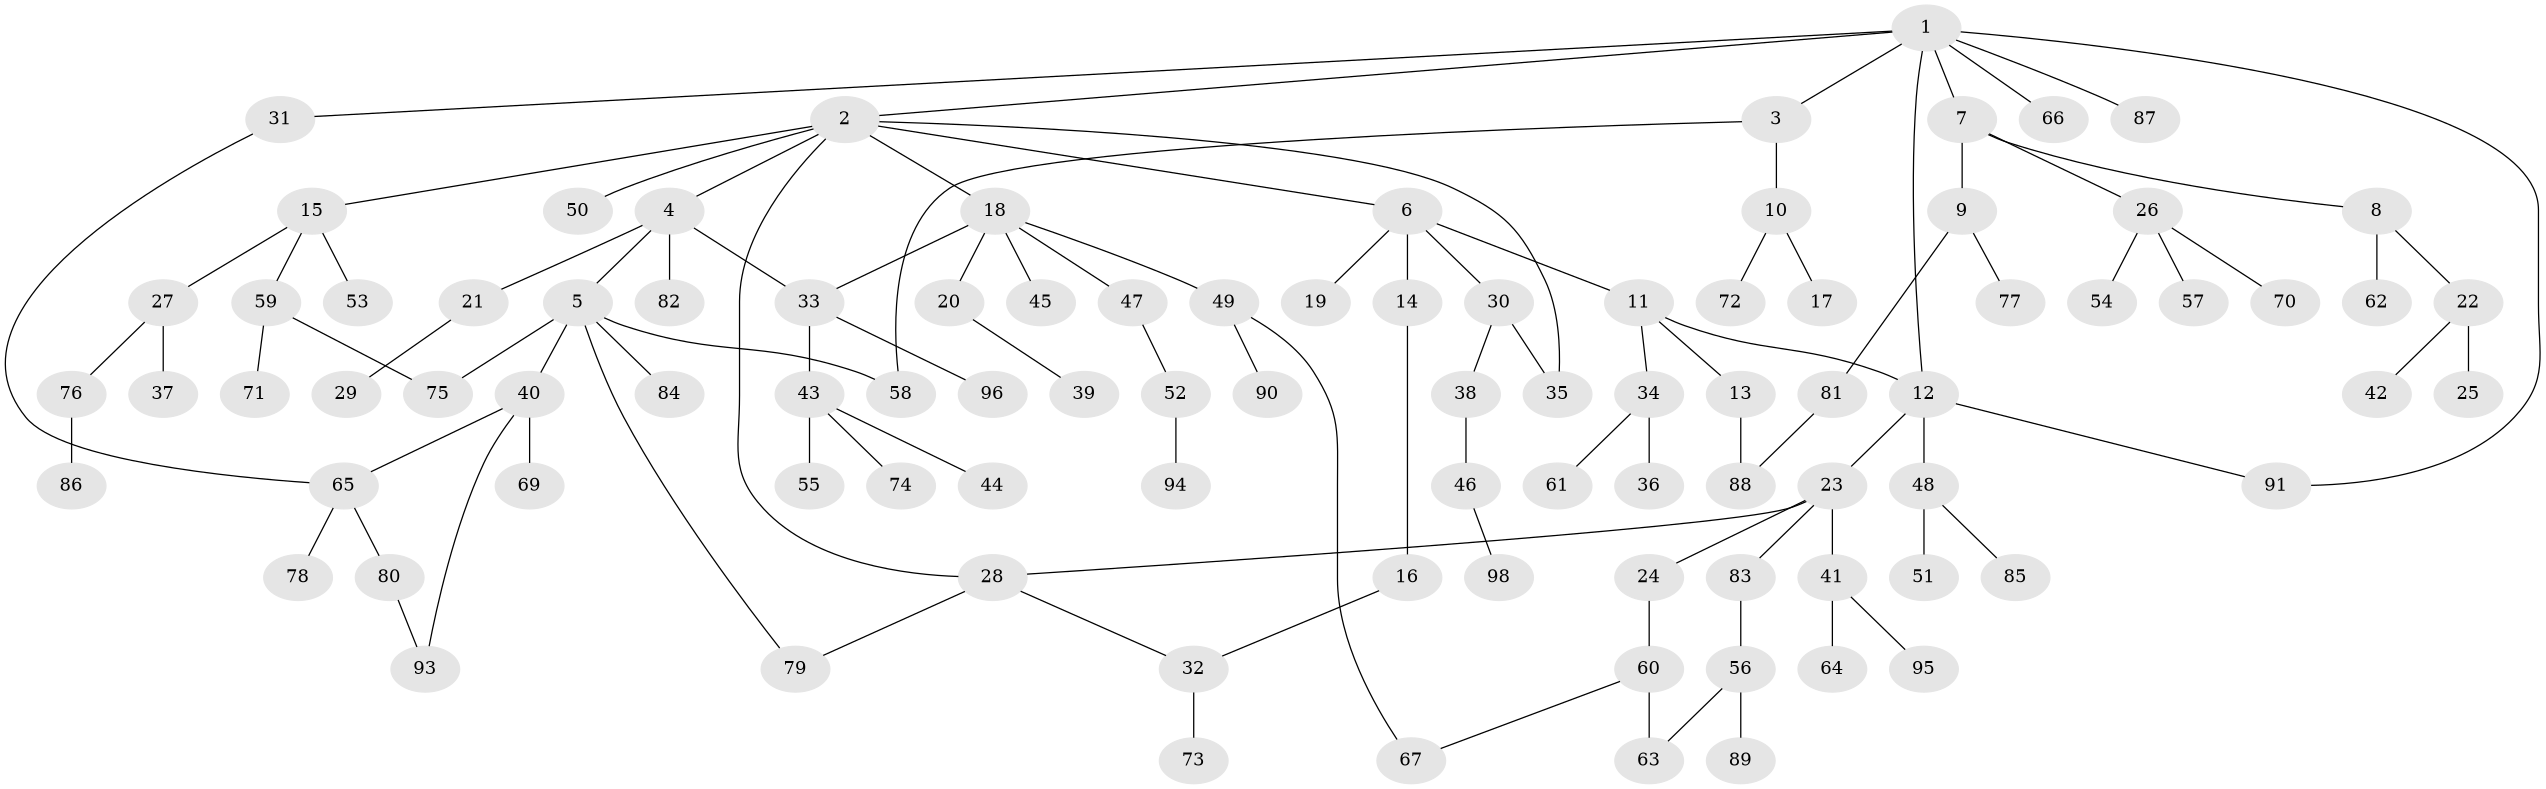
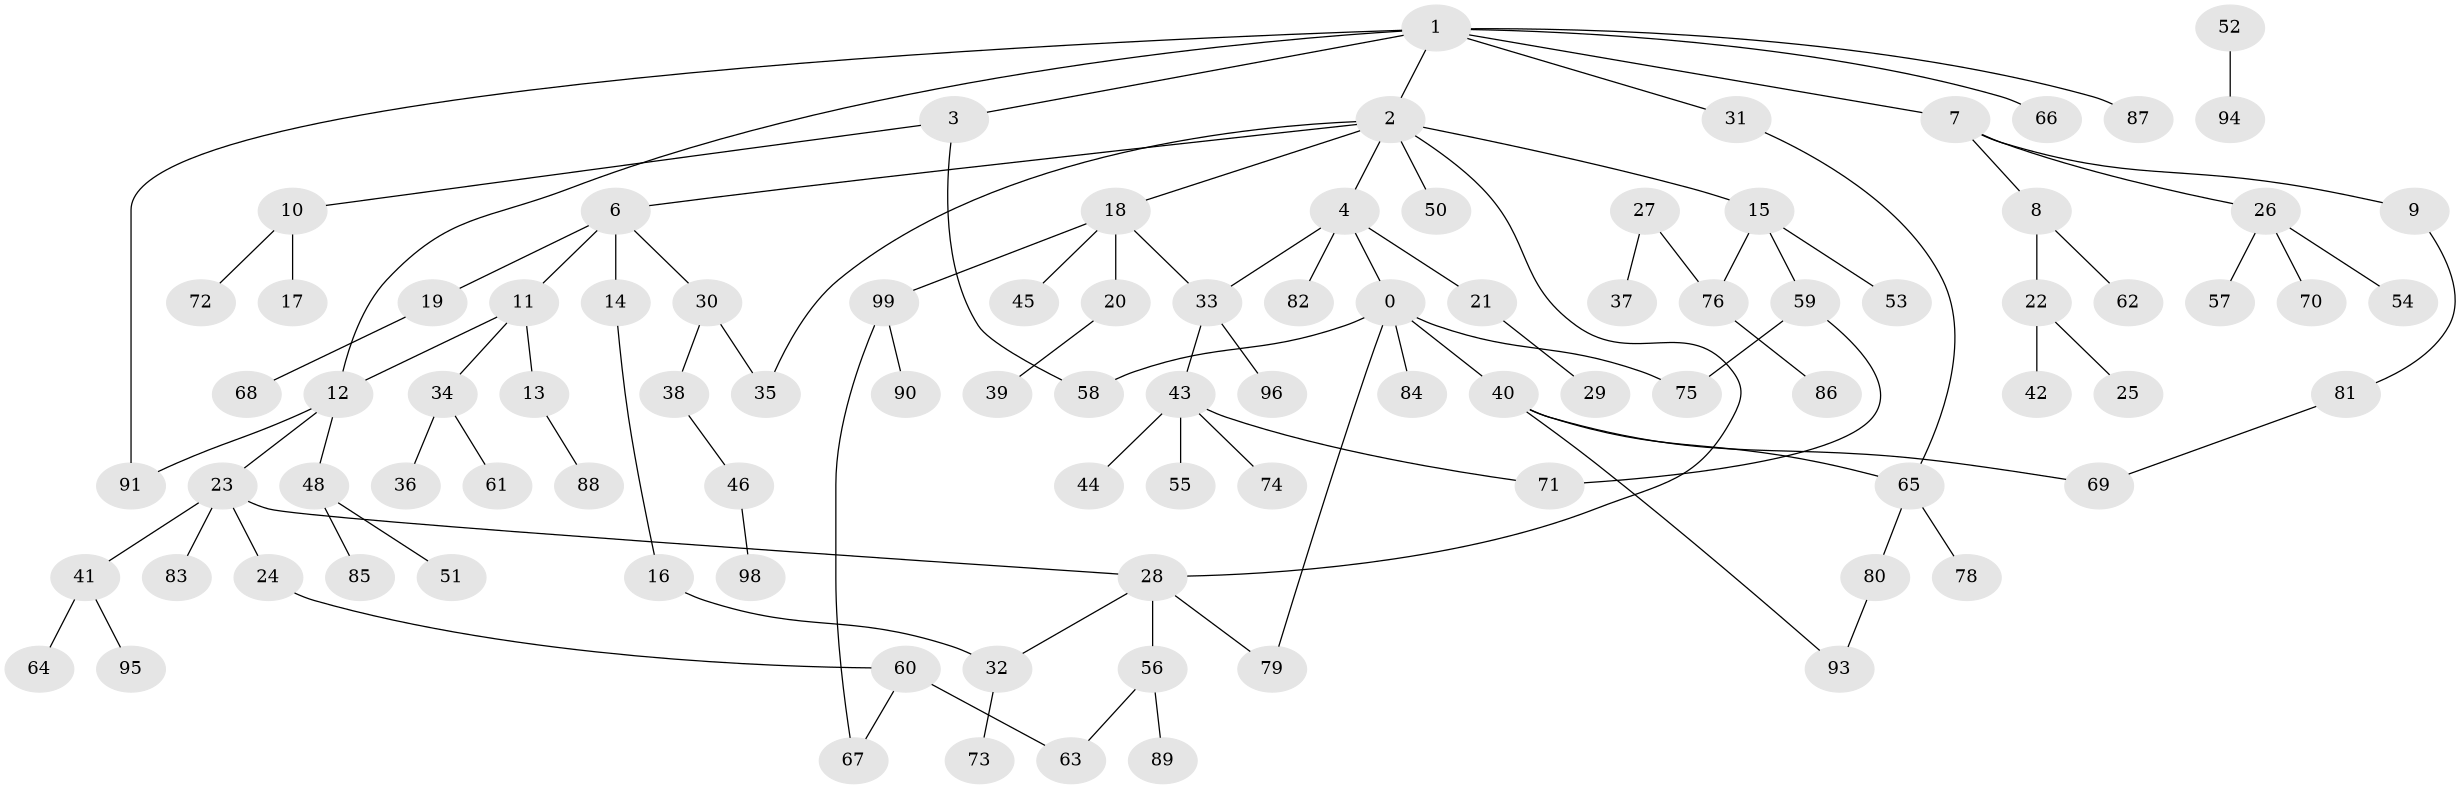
edge "15" -- "27": now "15" -- "76"
node "5": label "5" -> "0"
node "47": removed
node "49": label "49" -> "99"
node "77": removed
node "68": added
edge "81" -- "88": now "81" -- "69"
edge "43" -- "71": added
edge "83" -- "56": now "28" -- "56"
